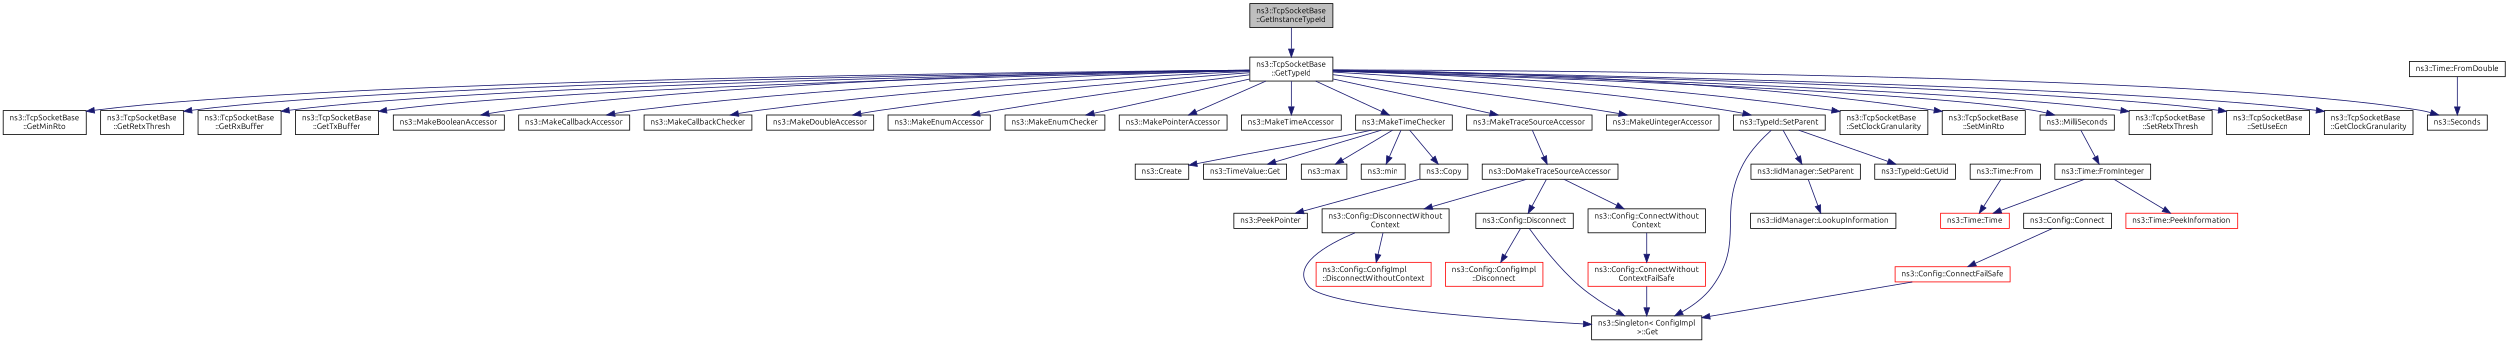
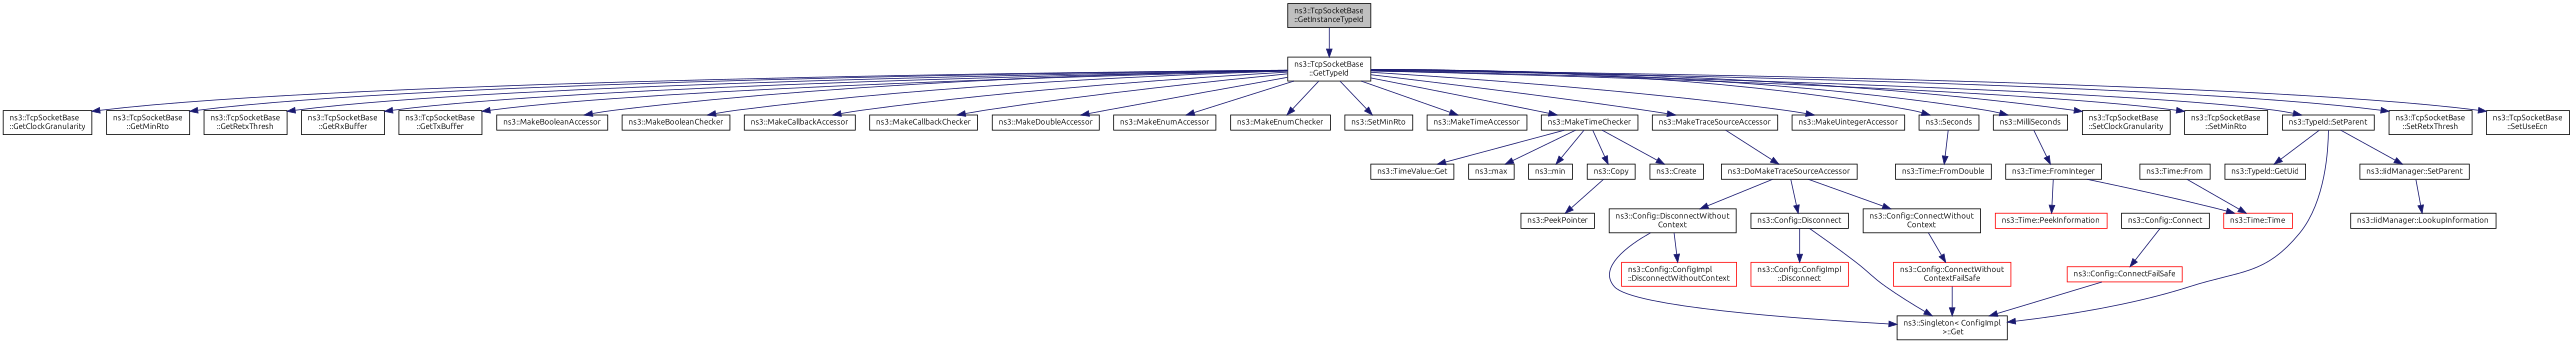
edge "ns3::Time::FromDouble" -> "ns3::Seconds": reversed
node "ns3::MakeBooleanChecker": added
node "ns3::MakePointerAccessor": label "ns3::MakePointerAccessor" -> "ns3::SetMinRto"
